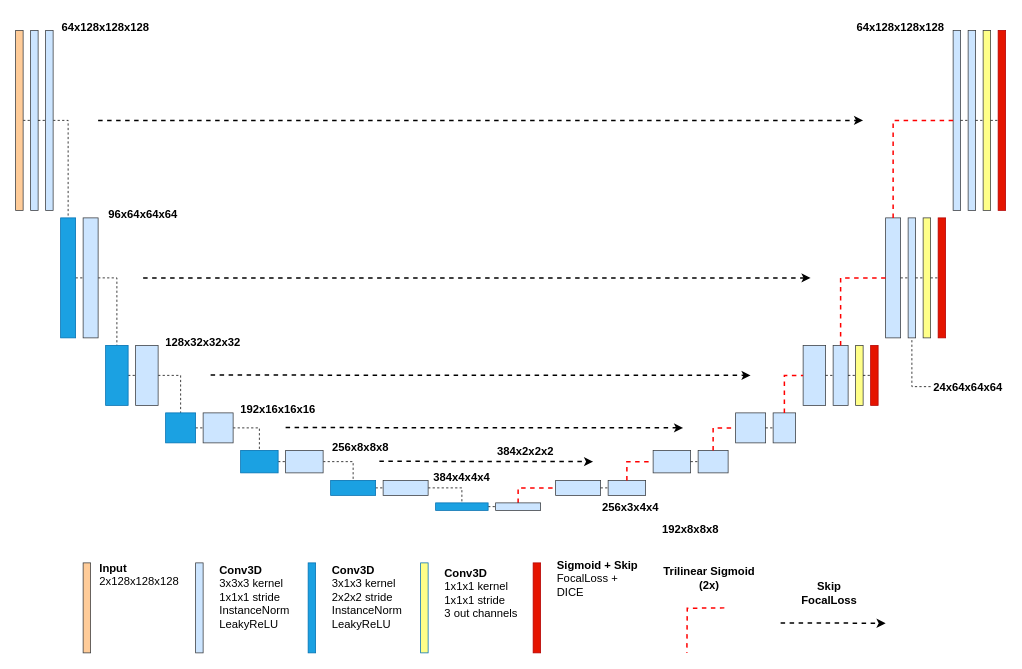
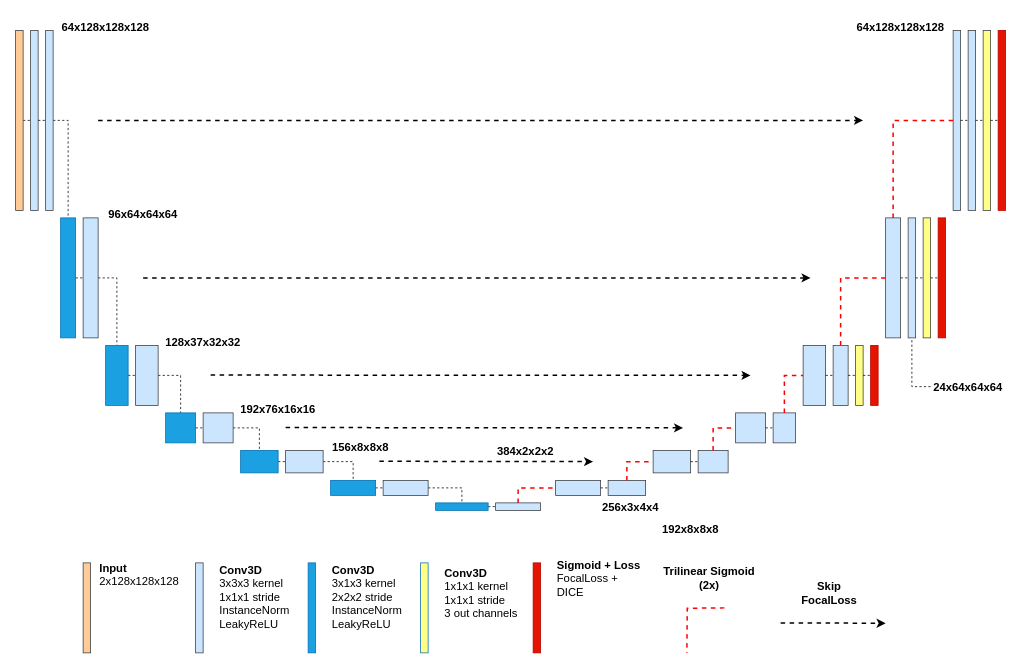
node "128x32x32x32": label "128x32x32x32" -> "128x37x32x32"
node "192x16x16x16": label "192x16x16x16" -> "192x76x16x16"
node "256x8x8x8": label "256x8x8x8" -> "156x8x8x8"
node "384x4x4x4": removed
node "Sigmoid + Skip FocalLoss + DICE": label "Sigmoid + Skip FocalLoss + DICE" -> "Sigmoid + Loss FocalLoss + DICE"
